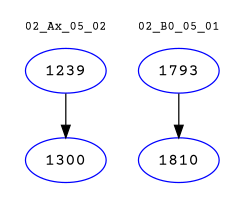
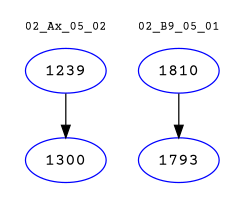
cluster "02_B0_05_01": label "02_B0_05_01" -> "02_B9_05_01"
edge "1793" -> "1810": reversed
